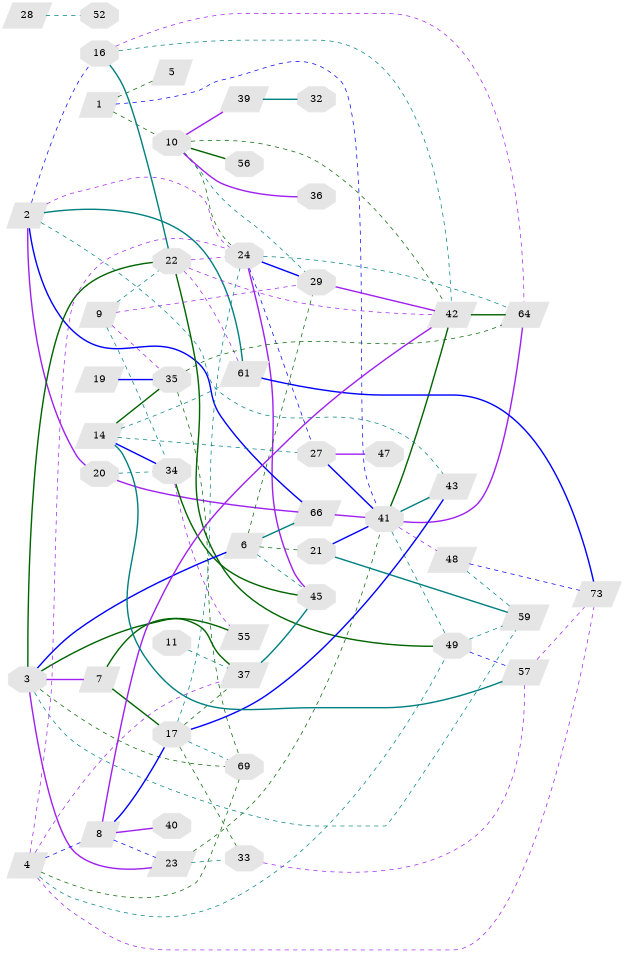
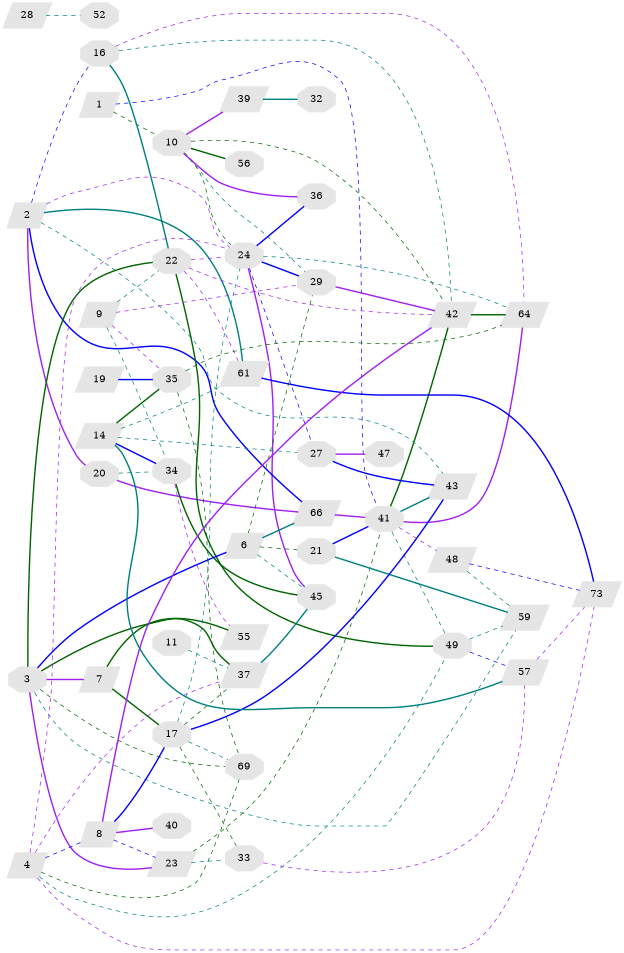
node "5": removed
edge "36" -- "24": added
edge "27" -- "41": now "27" -- "43"
